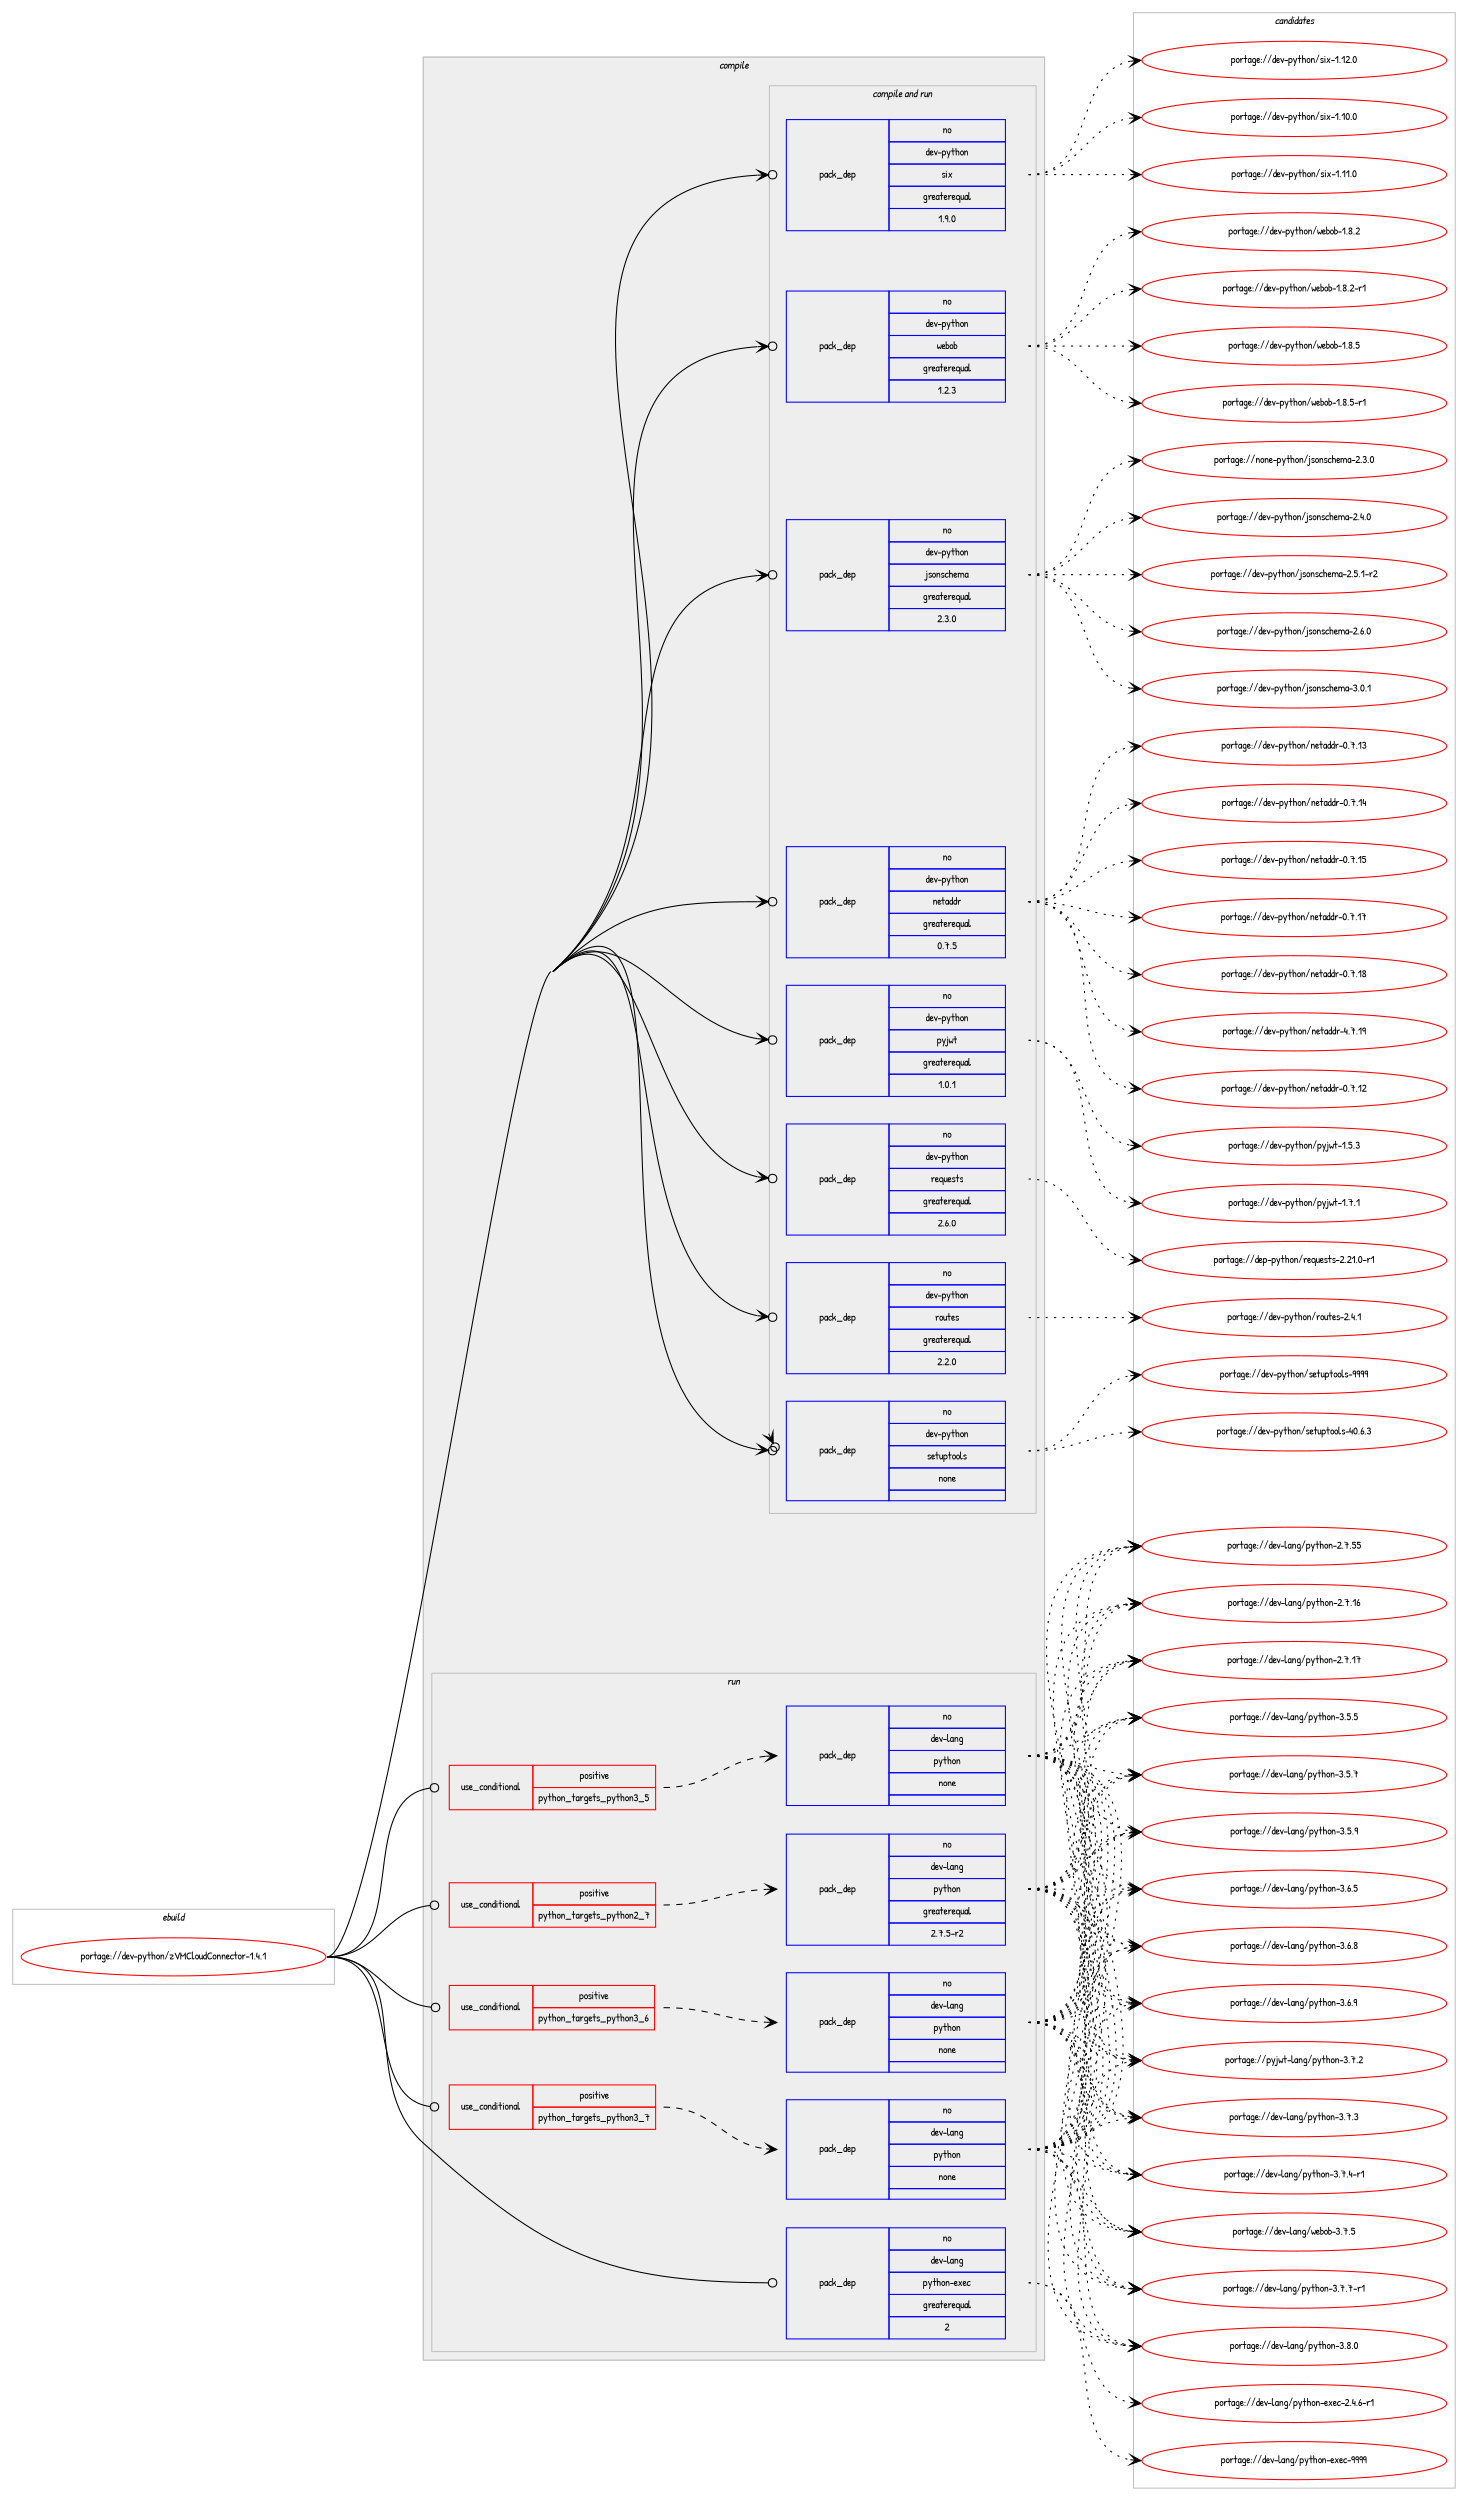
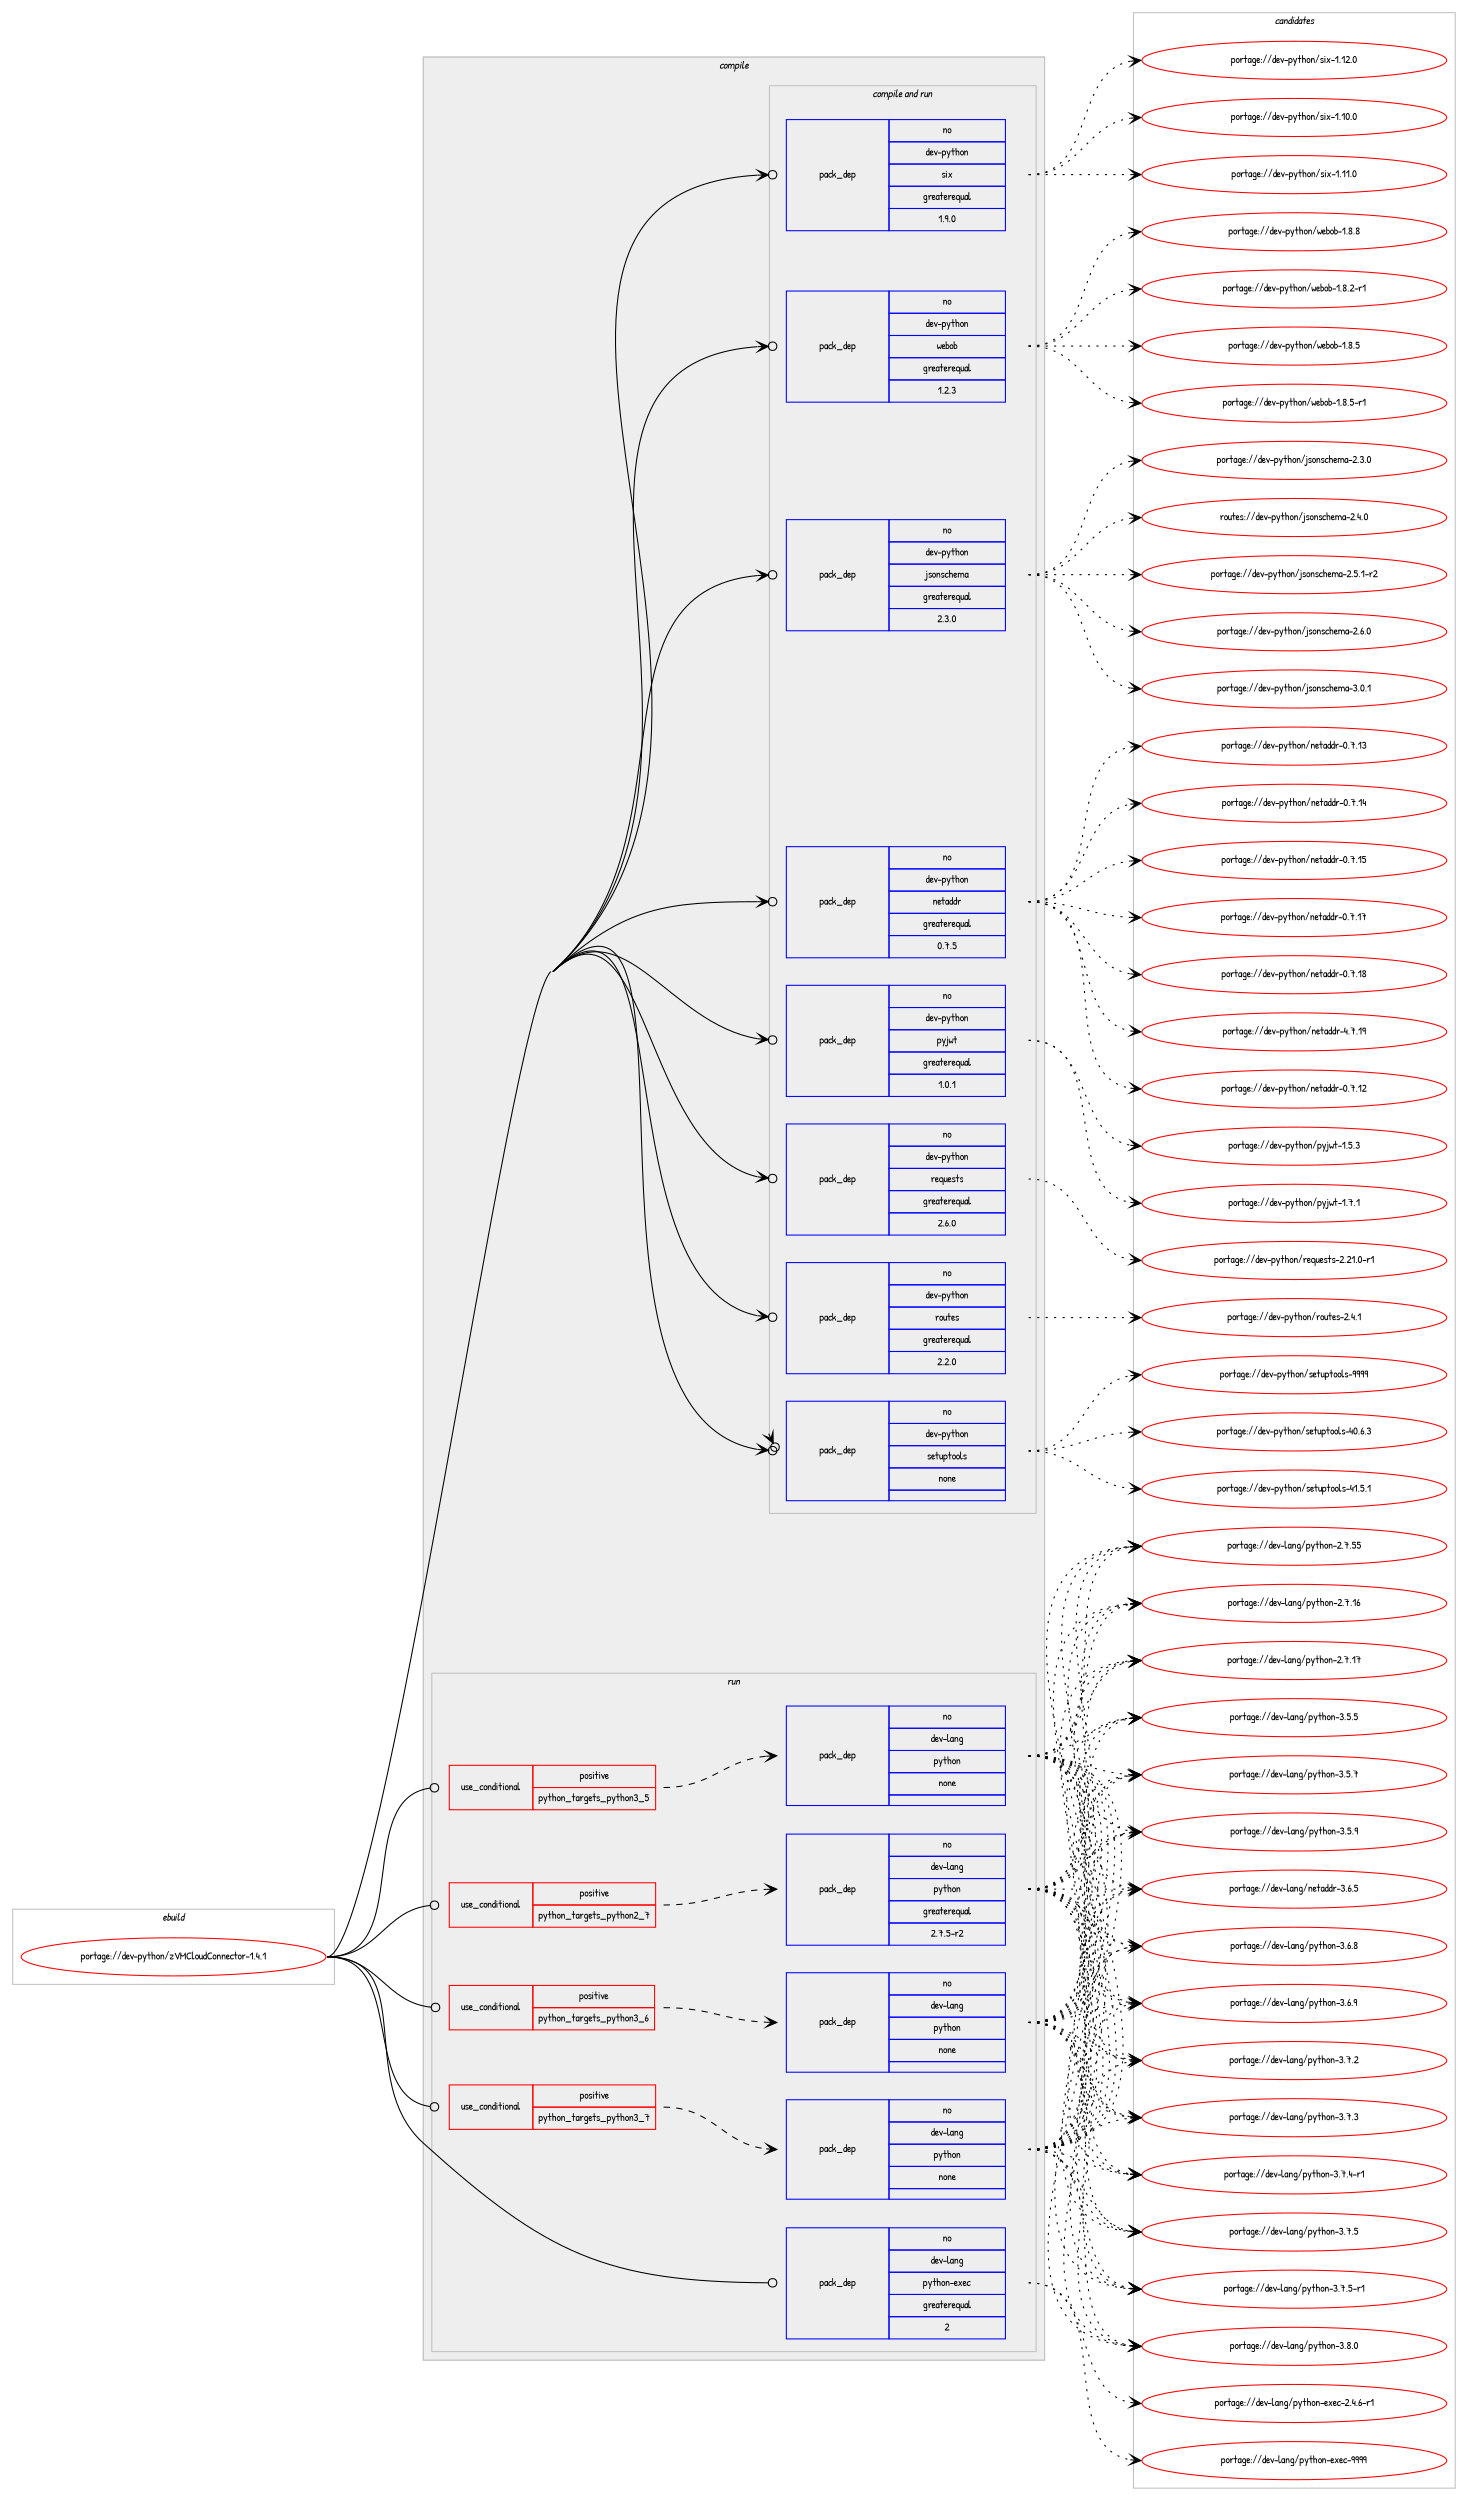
node "portage://dev-python/webob-1.8.2": label "portage://dev-python/webob-1.8.2" -> "portage://dev-python/webob-1.8.8"
node "portage://none-python/jsonschema-2.3.0": label "portage://none-python/jsonschema-2.3.0" -> "portage://dev-python/jsonschema-2.3.0"
node "portage://dev-python/jsonschema-2.4.0": label "portage://dev-python/jsonschema-2.4.0" -> "routes://dev-python/jsonschema-2.4.0"
node "portage://dep-python/requests-2.21.0-r1": label "portage://dep-python/requests-2.21.0-r1" -> "portage://dev-python/requests-2.21.0-r1"
node "portage://dev-python/setuptools-41.5.1": added
node "portage://dev-lang/python-3.6.5": label "portage://dev-lang/python-3.6.5" -> "portage://dev-lang/netaddr-3.6.5"
node "portage://pyjwt-lang/python-3.7.2": label "portage://pyjwt-lang/python-3.7.2" -> "portage://dev-lang/python-3.7.2"
node "portage://dev-lang/webob-3.7.5": label "portage://dev-lang/webob-3.7.5" -> "portage://dev-lang/python-3.7.5"
node "portage://dev-lang/python-3.7.7-r1": label "portage://dev-lang/python-3.7.7-r1" -> "portage://dev-lang/python-3.7.5-r1"
